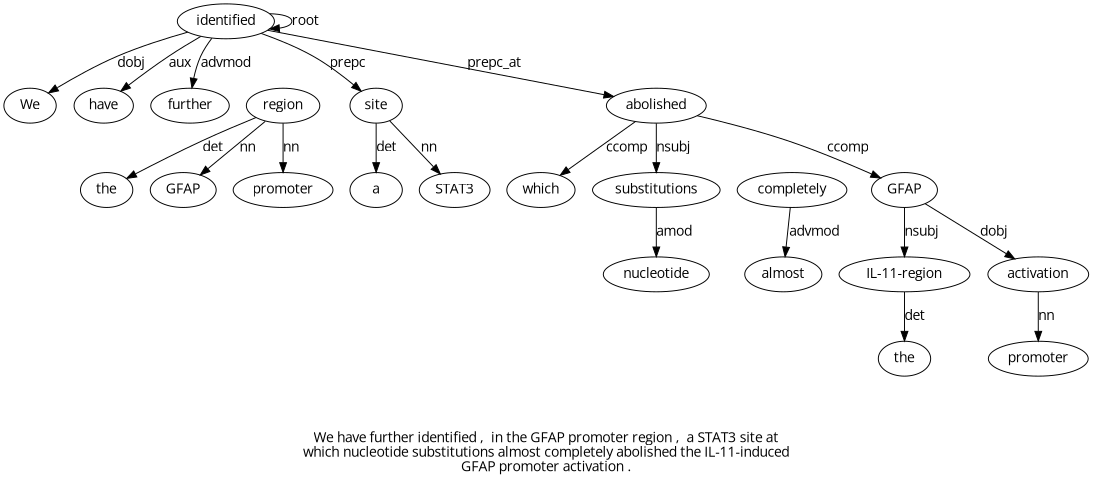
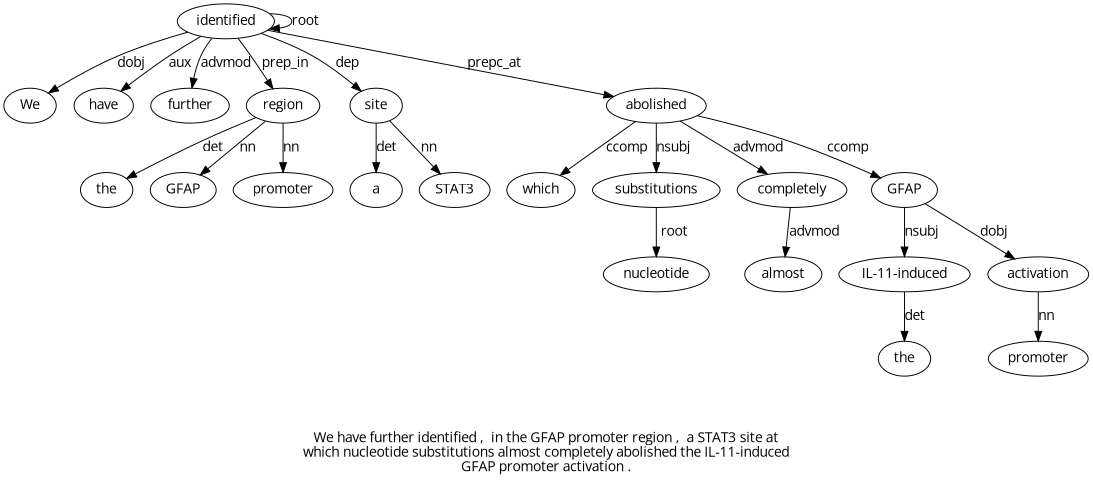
edge "identified" -> "region": added, label "prep_in"
edge "identified" -> "site": label "prepc" -> "dep"
edge "abolished" -> "completely": added, label "advmod"
edge "substitutions" -> "nucleotide": label "amod" -> "root"
node "IL-11-region": label "IL-11-region" -> "IL-11-induced"
